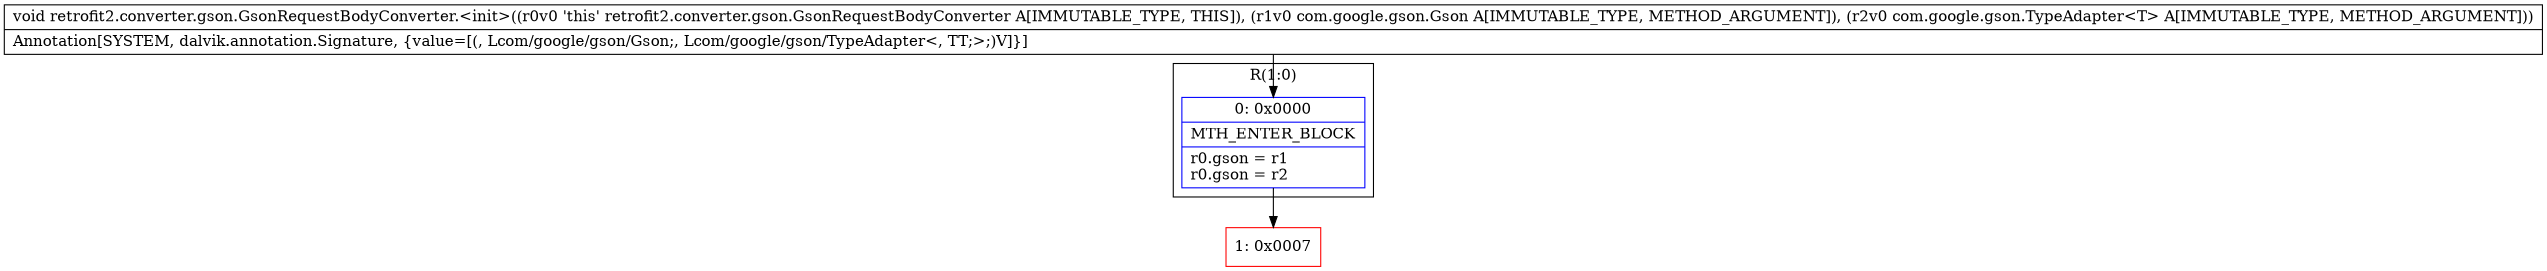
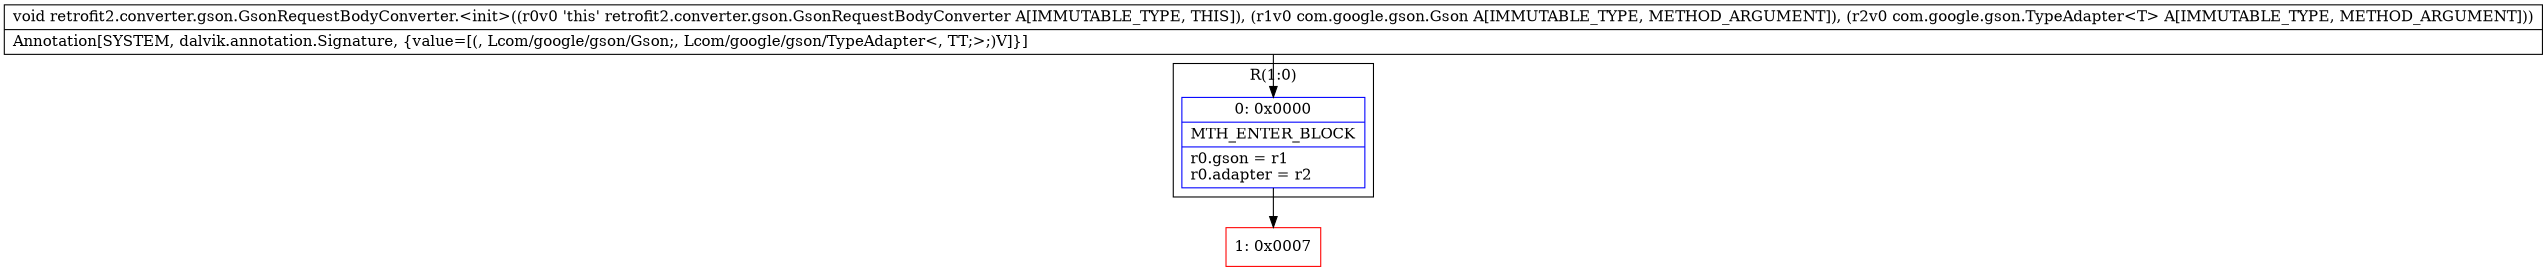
node "0: 0x0000": text "r0.gson = r2" -> "r0.adapter = r2"
